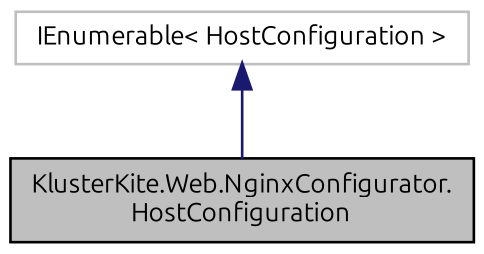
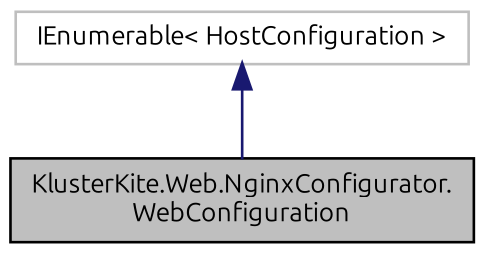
node "KlusterKite.Web.NginxConfigurator. HostConfiguration": label "KlusterKite.Web.NginxConfigurator. HostConfiguration" -> "KlusterKite.Web.NginxConfigurator. WebConfiguration"
